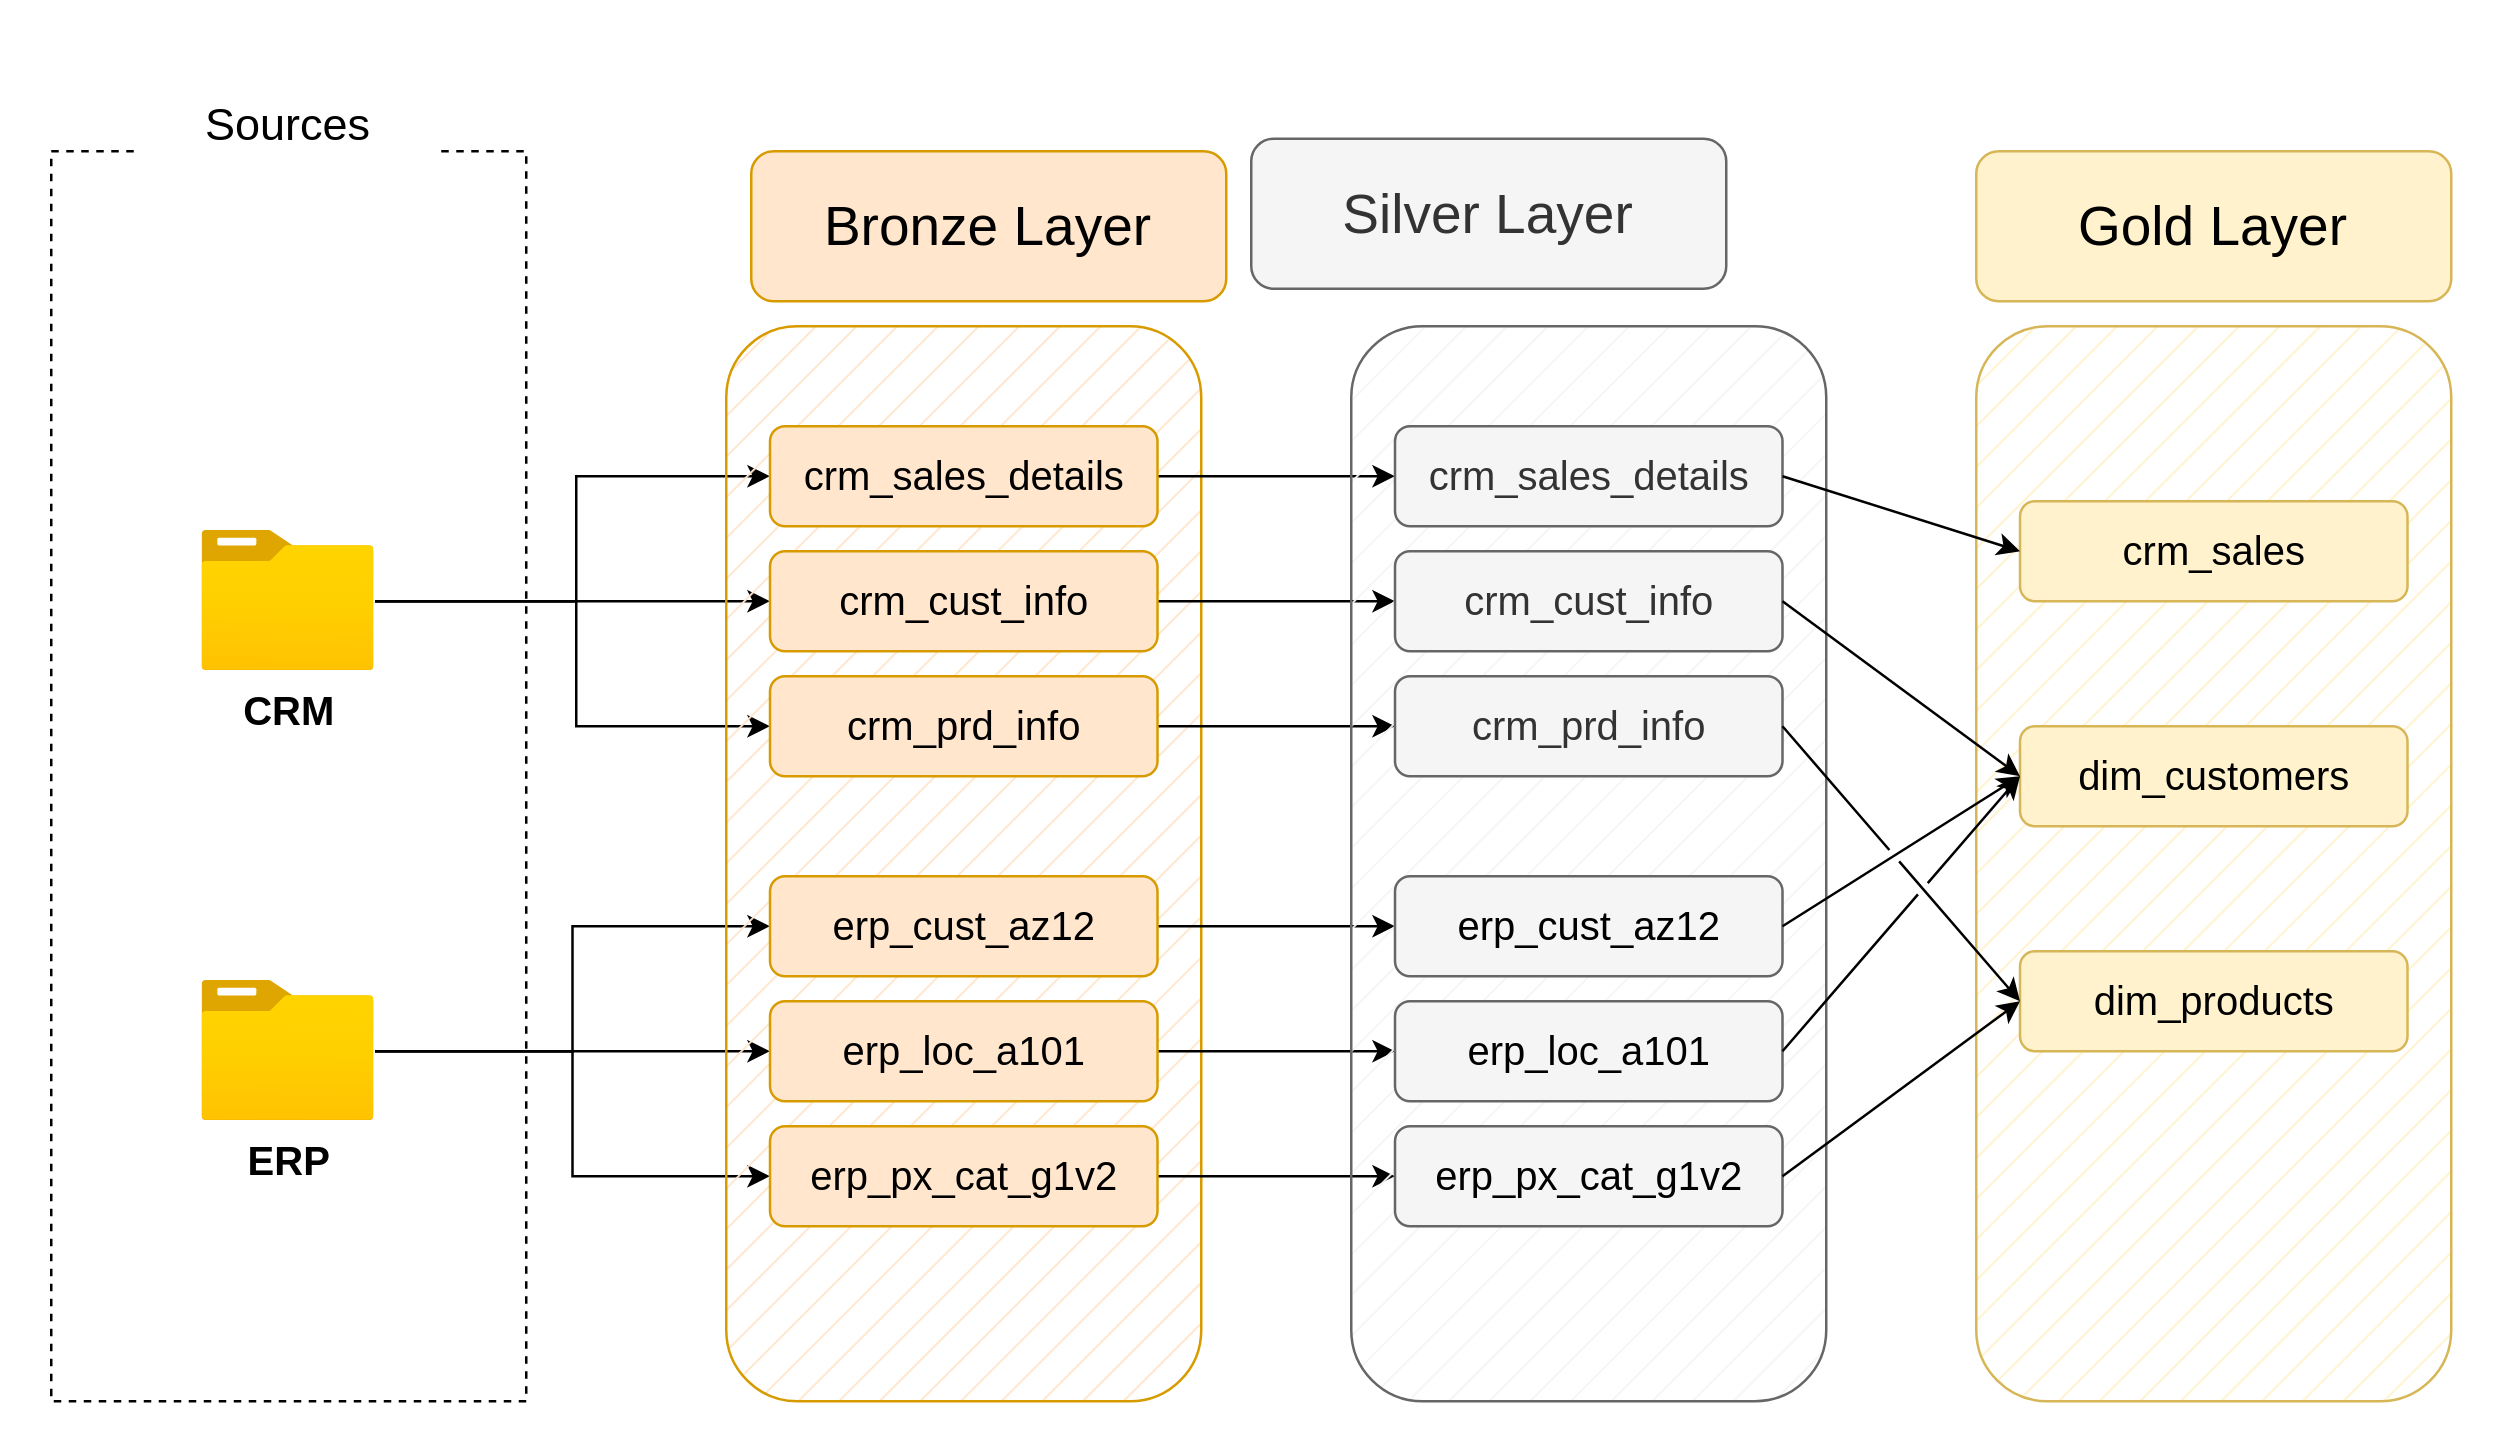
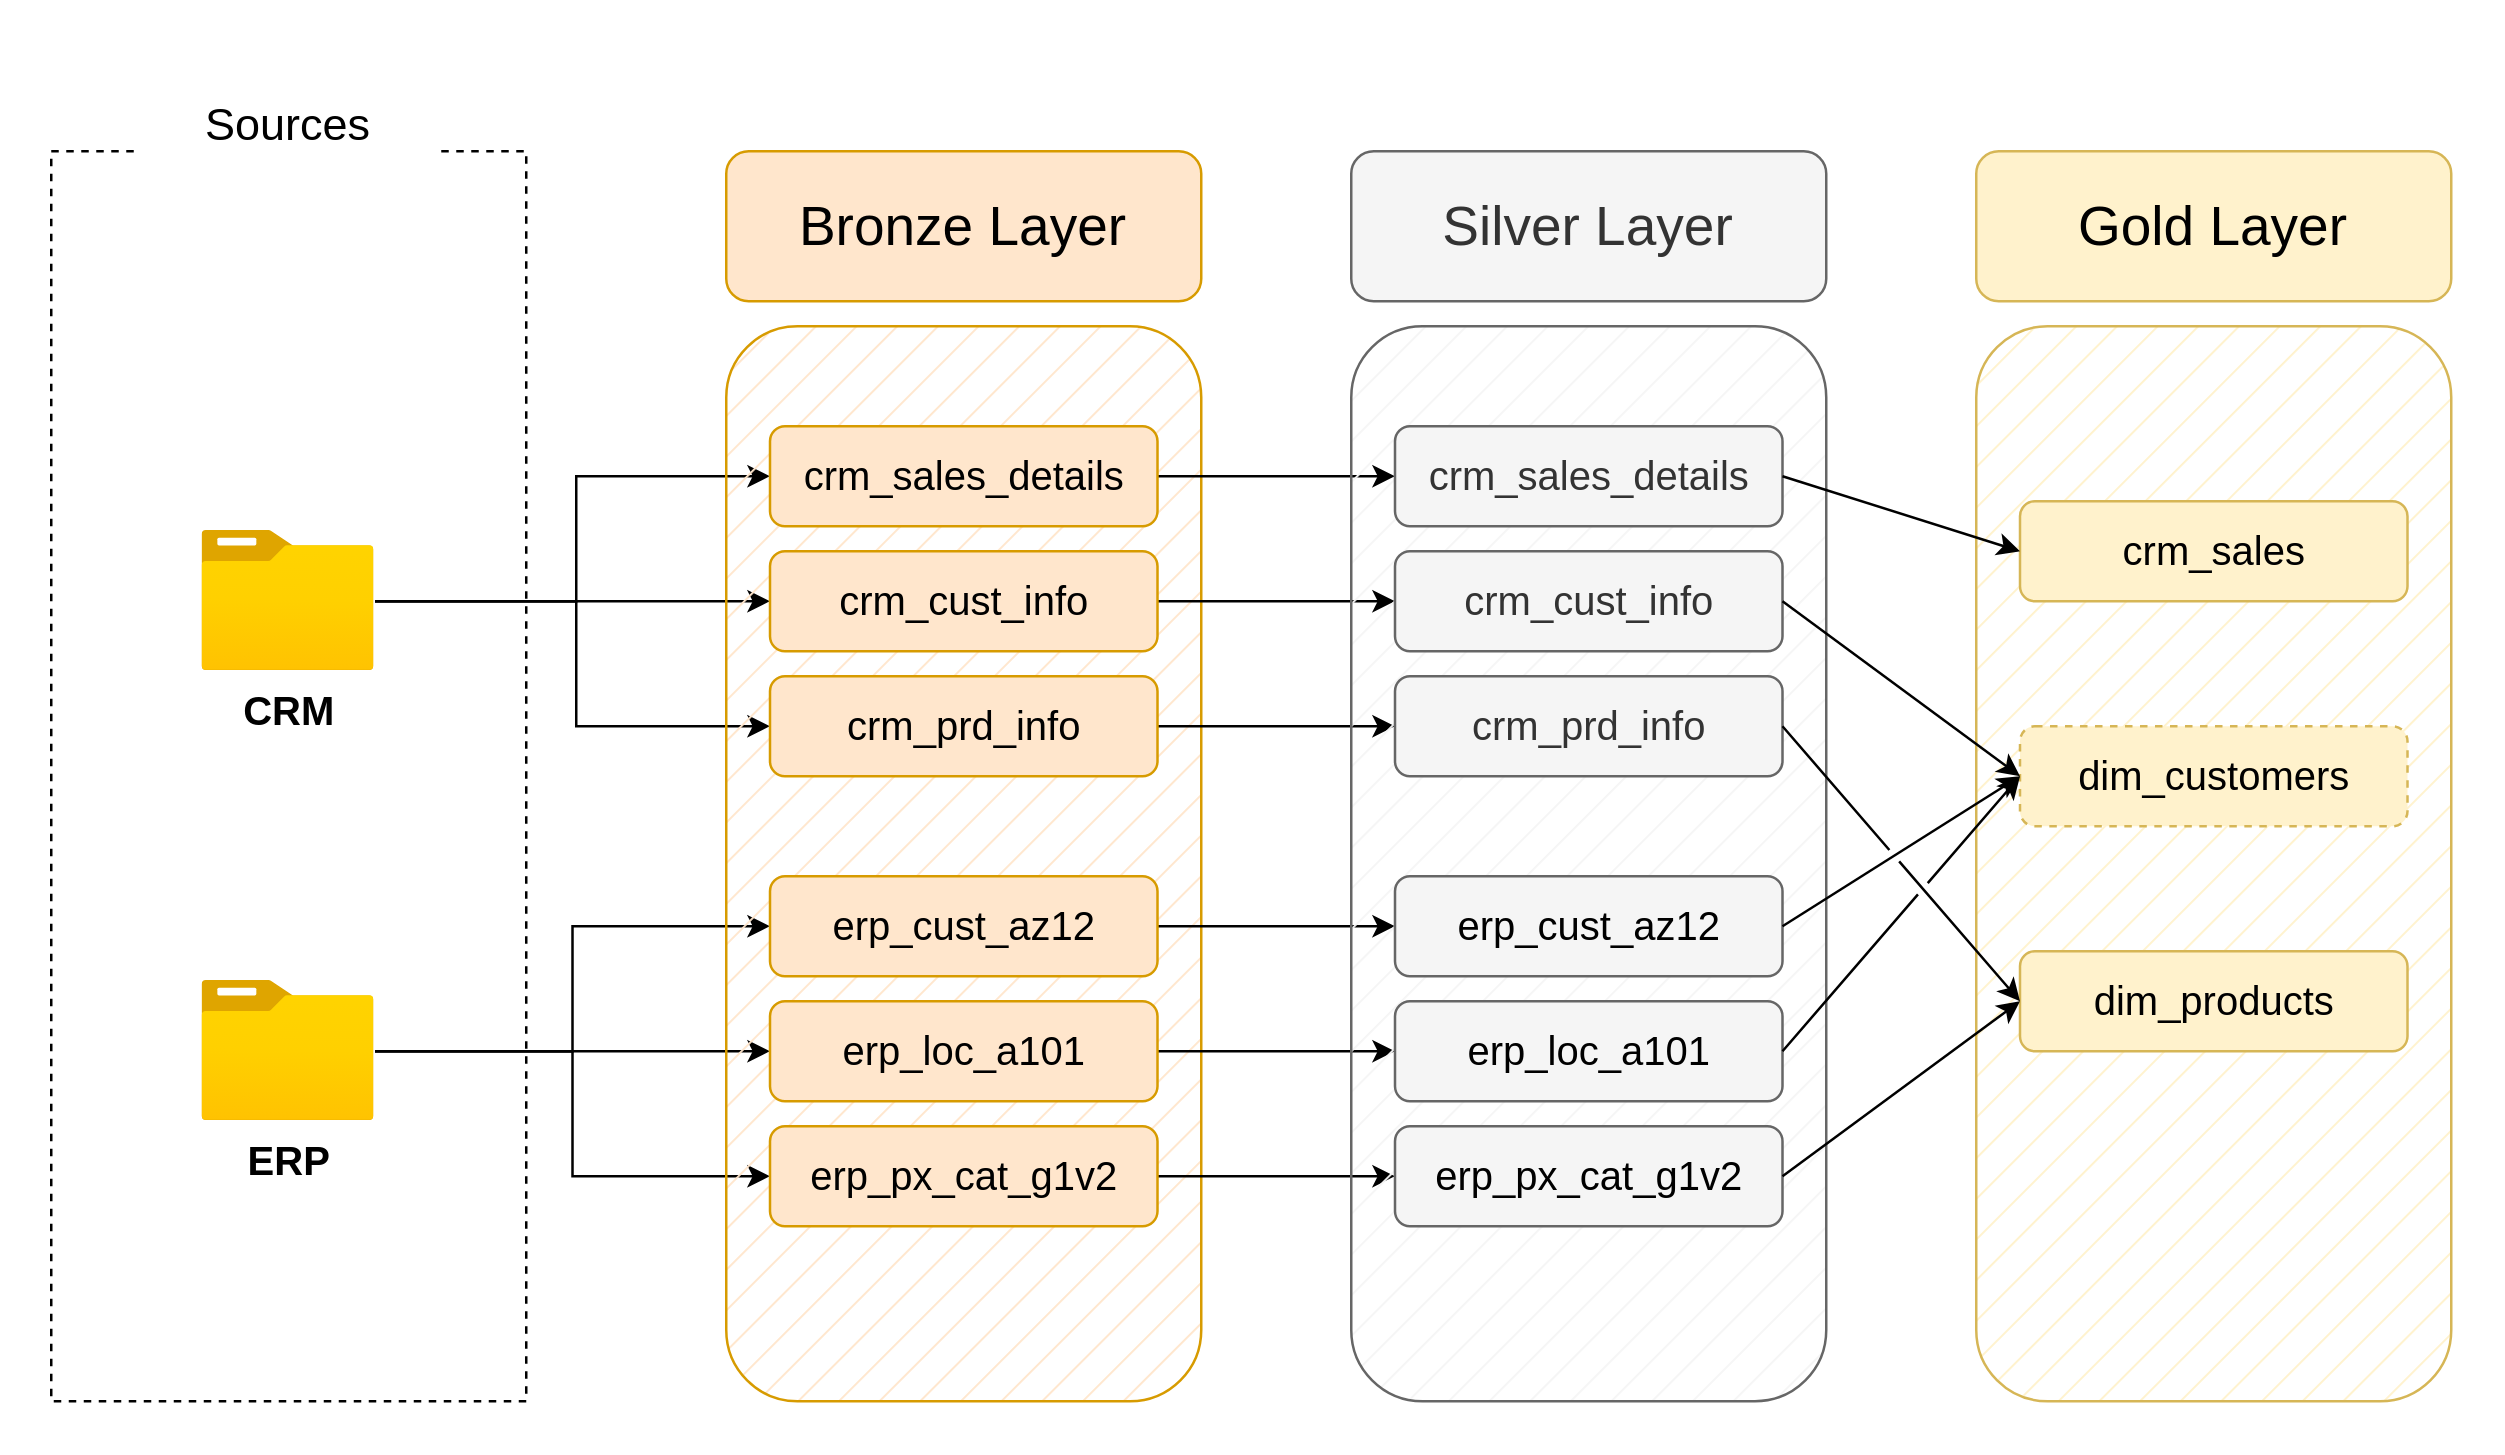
node "Silver Layer": moved (1489, 214) -> (1589, 226)
node "Bronze Layer": moved (989, 226) -> (964, 226)
node "dim_customers": style solid -> dashed
